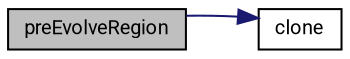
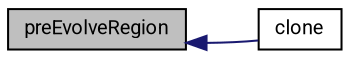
edge "preEvolveRegion" -> "clone": reversed
